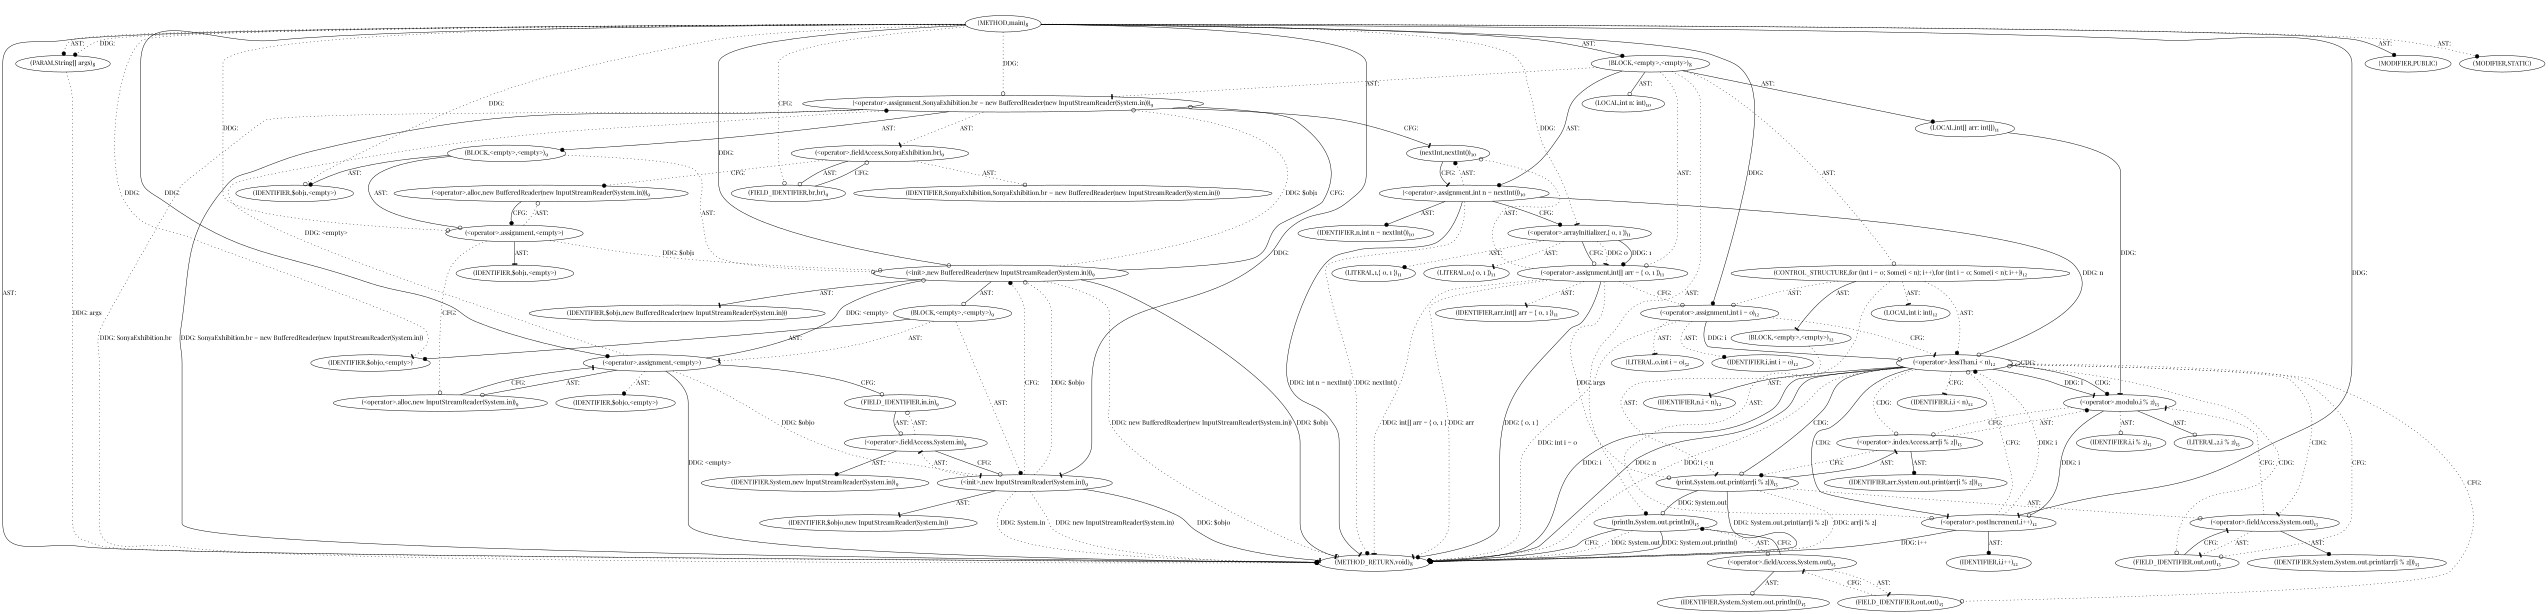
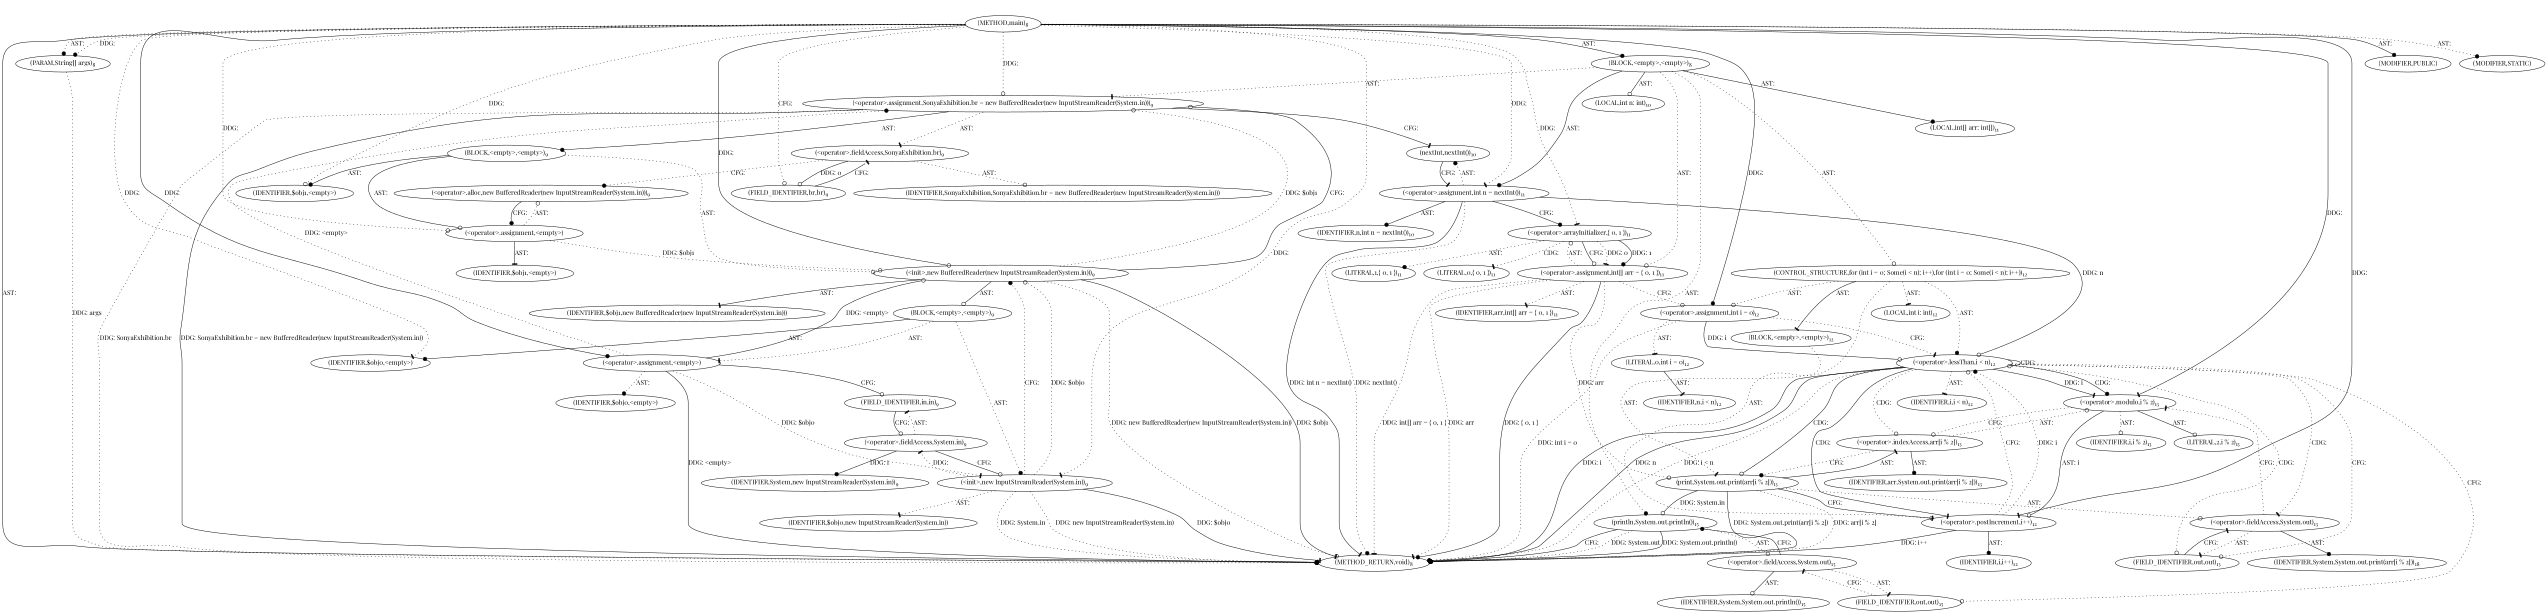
edge "(METHOD,main)" -> "(<operator>.assignment,int n = nextInt())": added, label "DDG:"
edge "(<operator>.fieldAccess,SonyaExhibition.br)" -> "(FIELD_IDENTIFIER,br,br)": label "AST: " -> "DDG: 0"
edge "(FIELD_IDENTIFIER,br,br)" -> "(<operator>.fieldAccess,SonyaExhibition.br)": arrowhead odot -> tee
edge "(METHOD,main)" -> "(<init>,new InputStreamReader(System.in))": style solid -> dotted
node "(<operator>.assignment,int n = nextInt())": text "10" -> "11"
edge "(<operator>.assignment,int[] arr = { 0, 1 })" -> "(nextInt,nextInt())": now "(<operator>.assignment,int[] arr = { 0, 1 })" -> "(<operator>.arrayInitializer,{ 0, 1 })"
edge "(LOCAL,int[] arr: int[])" -> "(<operator>.modulo,i % 2)": now "(METHOD,main)" -> "(<operator>.modulo,i % 2)"
edge "(<operator>.arrayInitializer,{ 0, 1 })" -> "(LITERAL,0,{ 0, 1 })": label "AST: " -> "CDG: "
node "(LITERAL,0,int i = 0)": text "52" -> "12"
node "(IDENTIFIER,i,int i = 0)": removed
edge "(<operator>.lessThan,i < n)" -> "(IDENTIFIER,n,i < n)": now "(LITERAL,0,int i = 0)" -> "(IDENTIFIER,n,i < n)"
edge "(<operator>.assignment,int[] arr = { 0, 1 })" -> "(print,System.out.print(arr[i % 2]))": label "DDG: args" -> "DDG: arr"
edge "(<operator>.lessThan,i < n)" -> "(IDENTIFIER,i,i < n)": label "CFG: " -> "AST: "
node "(<operator>.alloc,new InputStreamReader(System.in))": removed
edge "(FIELD_IDENTIFIER,in,in)" -> "(<operator>.fieldAccess,System.in)": label "AST: " -> "CFG: "
edge "(<operator>.fieldAccess,System.in)" -> "(FIELD_IDENTIFIER,in,in)": arrowhead odot -> tee
edge "(<operator>.indexAccess,arr[i % 2])" -> "(<operator>.modulo,i % 2)": arrowhead dot -> odot
edge "(<operator>.fieldAccess,System.in)" -> "(IDENTIFIER,System,new InputStreamReader(System.in))": label "AST: " -> "DDG: i"
edge "(<init>,new InputStreamReader(System.in))" -> "(<operator>.fieldAccess,System.in)": label "AST: " -> "DDG: "
edge "(<operator>.modulo,i % 2)" -> "(<operator>.postIncrement,i++)": label "DDG: i" -> "AST: i"
edge "(<init>,new InputStreamReader(System.in))" -> "(IDENTIFIER,$obj0,new InputStreamReader(System.in))": style solid -> dotted
edge "(print,System.out.print(arr[i % 2]))" -> "(println,System.out.println())": label "DDG: System.out" -> "DDG: System.in"
edge "(print,System.out.print(arr[i % 2]))" -> "(<operator>.postIncrement,i++)": added, label "CFG:"
node "(IDENTIFIER,System,System.out.print(arr[i % 2]))": text "13" -> "18"
